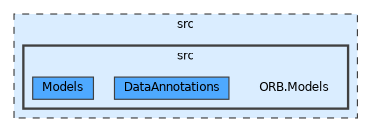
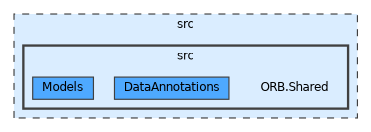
node "ORB.Models": label "ORB.Models" -> "ORB.Shared"
